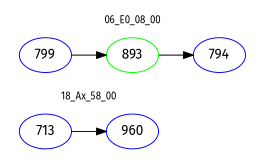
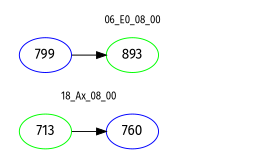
node "794": removed
cluster "18_Ax_58_00": label "18_Ax_58_00" -> "18_Ax_08_00"
node "713": color blue -> green
node "960": label "960" -> "760"
